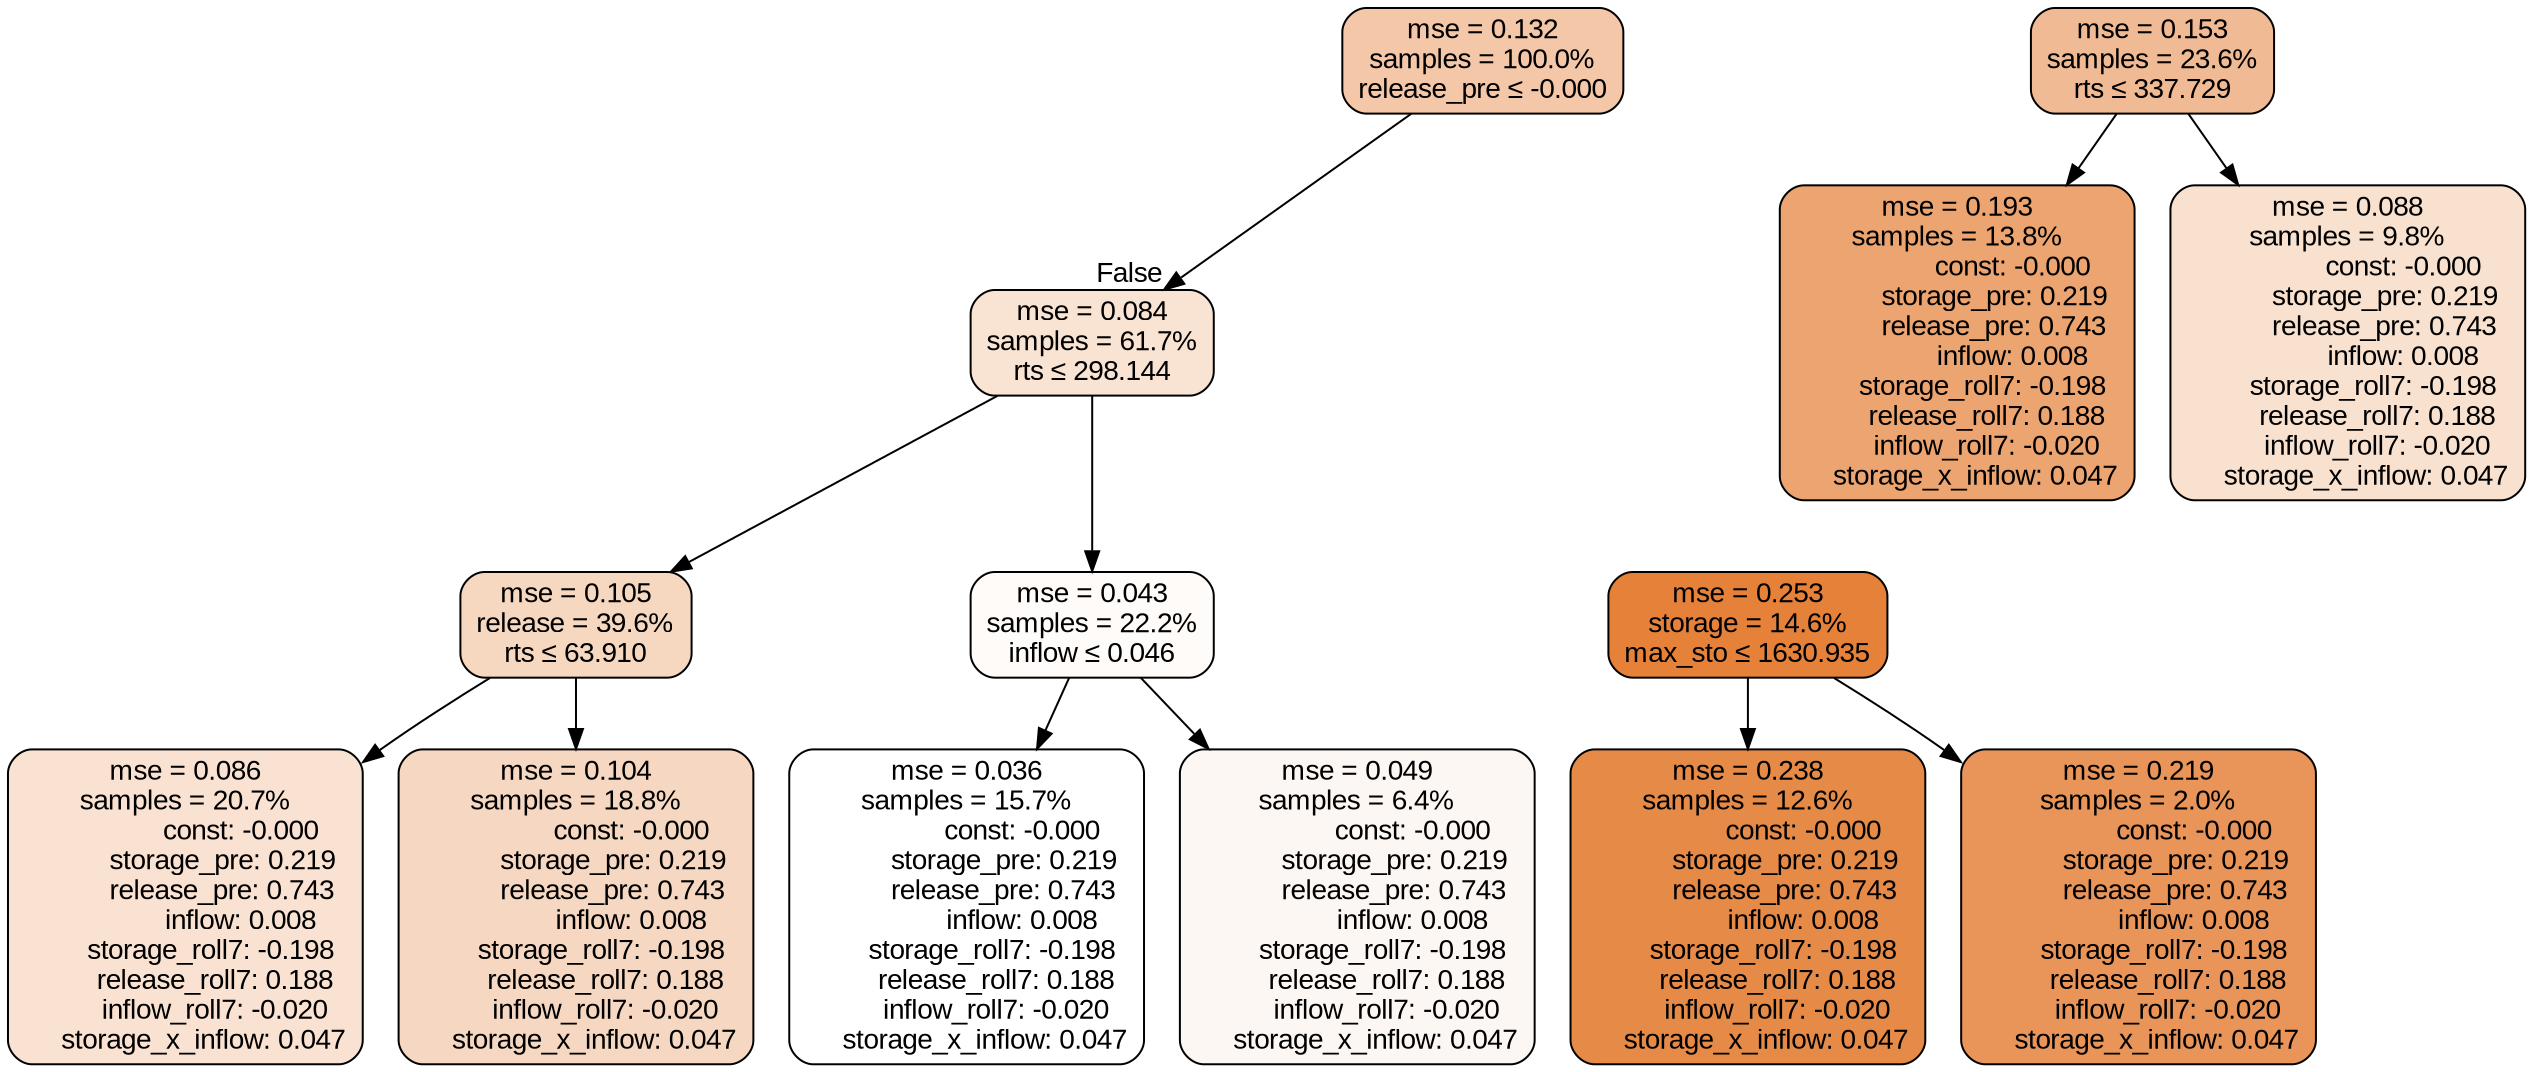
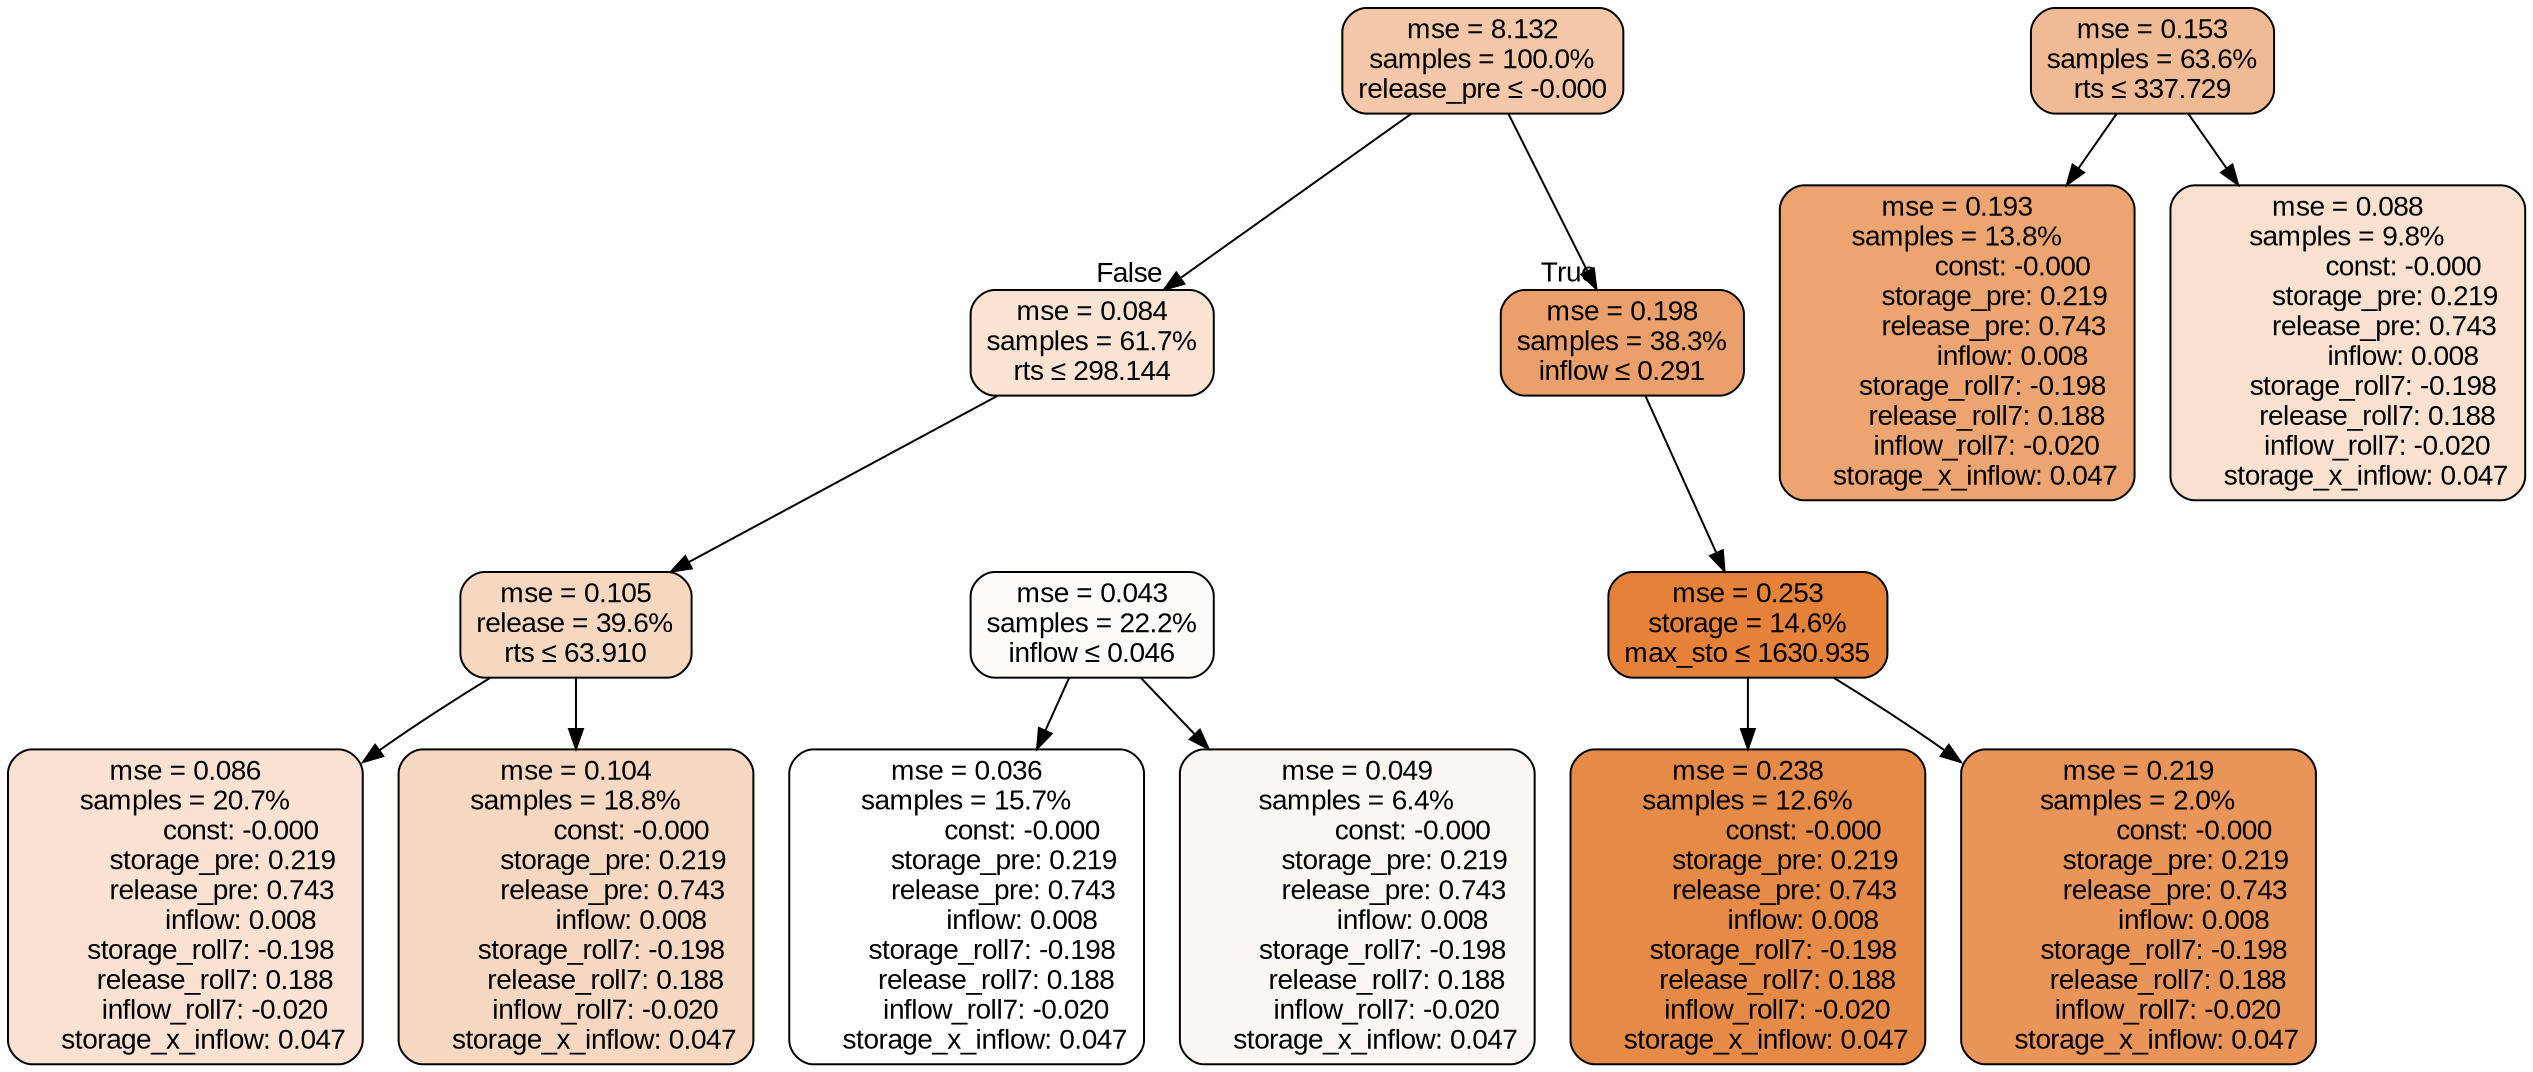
node "mse = 0.132 samples = 100.0% release_pre ≤ -0.000": label "mse = 0.132 samples = 100.0% release_pre ≤ -0.000" -> "mse = 8.132 samples = 100.0% release_pre ≤ -0.000"
node "mse = 0.153 samples = 23.6% rts ≤ 337.729": label "mse = 0.153 samples = 23.6% rts ≤ 337.729" -> "mse = 0.153 samples = 63.6% rts ≤ 337.729"
node "mse = 0.198 samples = 38.3% inflow ≤ 0.291": added
edge "mse = 0.084 samples = 61.7% rts ≤ 298.144" -> "mse = 0.043 samples = 22.2% inflow ≤ 0.046": removed
